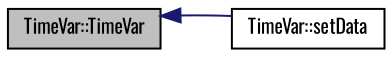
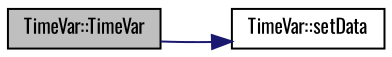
edge "TimeVar::setData" -> "TimeVar::TimeVar": reversed
